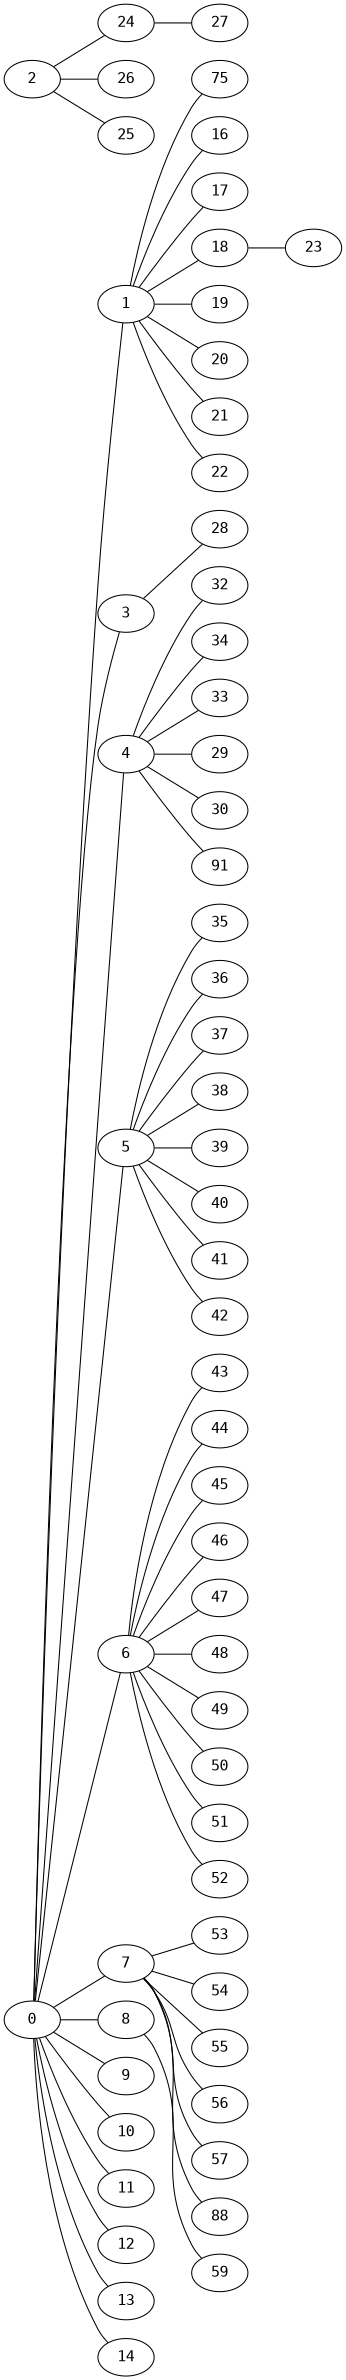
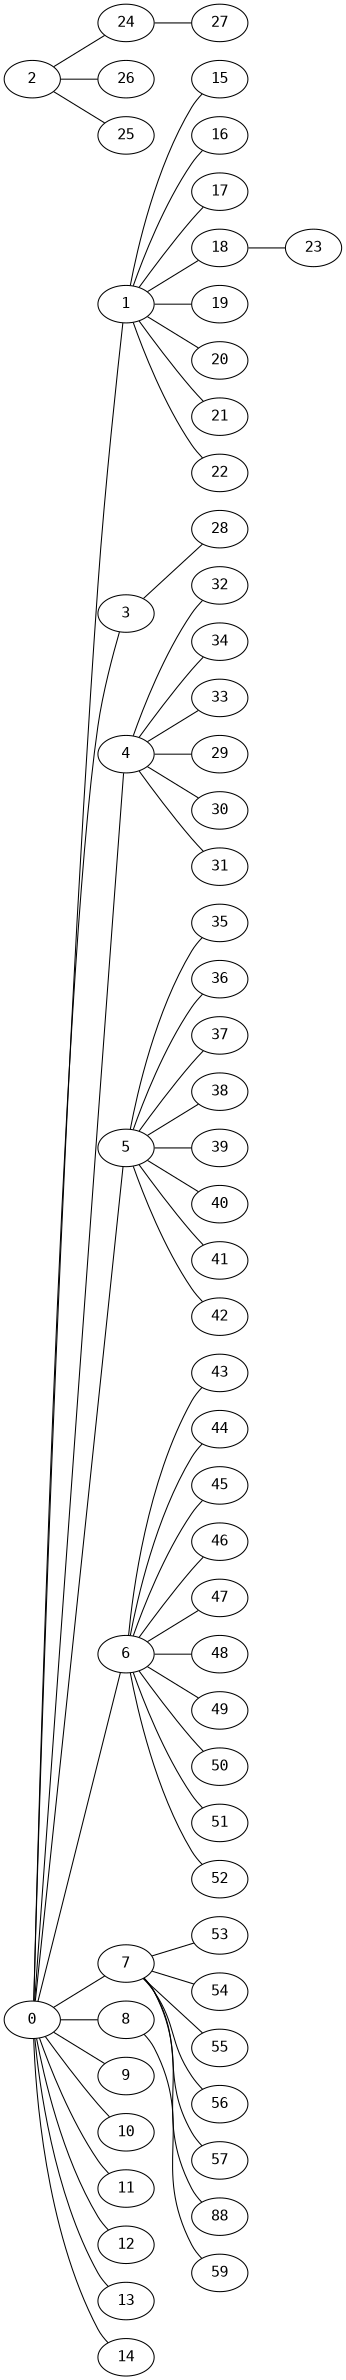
node "75": label "75" -> "15"
node "91": label "91" -> "31"
